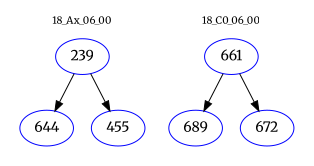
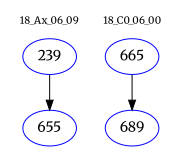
cluster "18_Ax_06_00": label "18_Ax_06_00" -> "18_Ax_06_09"
node "661": label "661" -> "665"
node "644": removed
node "455": label "455" -> "655"
node "672": removed
